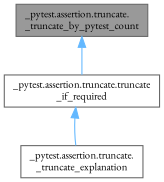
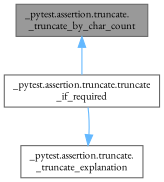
node "_pytest.assertion.truncate. _truncate_by_pytest_count": label "_pytest.assertion.truncate. _truncate_by_pytest_count" -> "_pytest.assertion.truncate. _truncate_by_char_count"
edge "_pytest.assertion.truncate. _truncate_explanation" -> "_pytest.assertion.truncate.truncate _if_required": reversed
